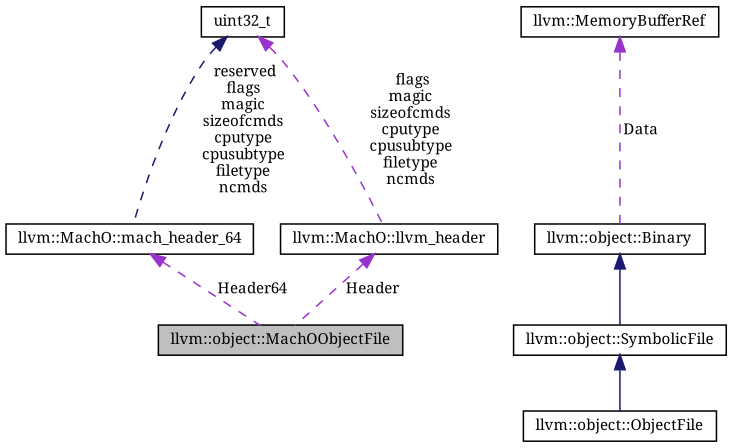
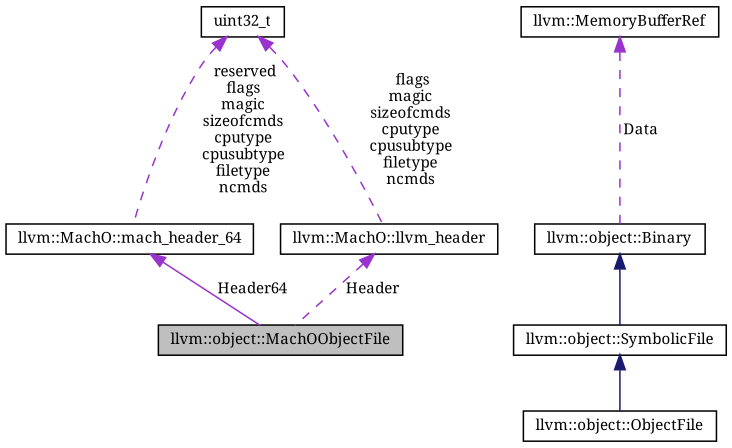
edge "llvm::MachO::mach_header_64" -> "uint32_t": color midnightblue -> darkorchid3
edge "llvm::object::MachOObjectFile" -> "llvm::MachO::mach_header_64": style dashed -> solid
